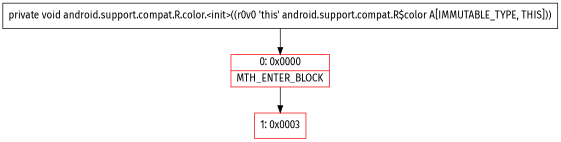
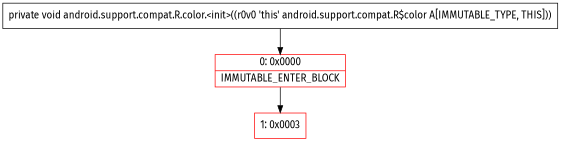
node "0: 0x0000": text "MTH_ENTER_BLOCK" -> "IMMUTABLE_ENTER_BLOCK"
